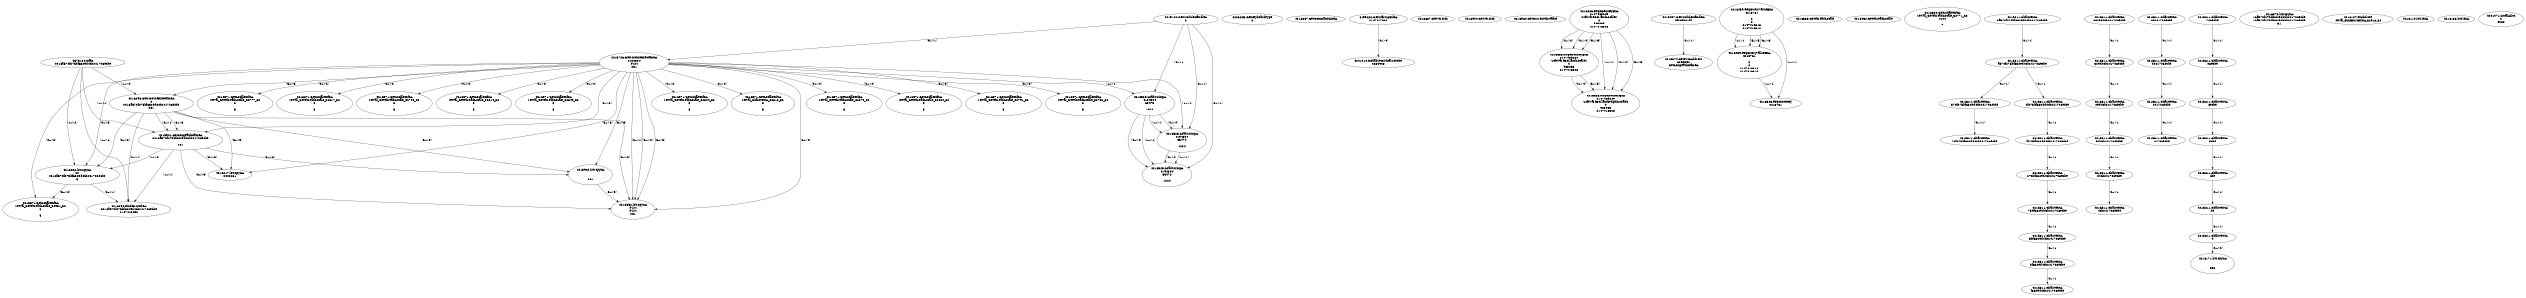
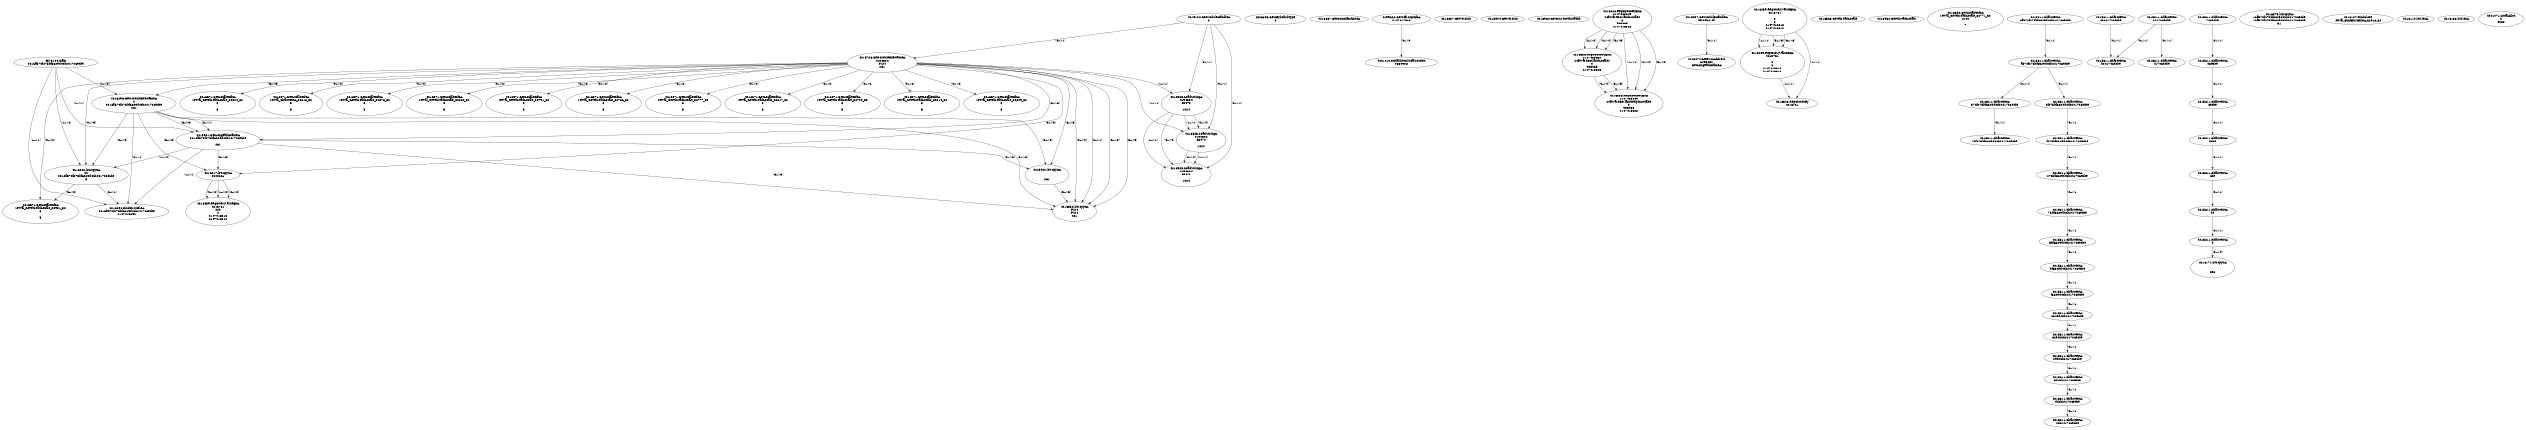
edge "4215811.CharNextA b241706ecbe" -> "4215811.CharNextA 241706ecbe": reversed
node "4216459.RegQueryValueExA 4215731 000 0 2147416318 2147416312": added
edge "4215811.CharNextA f6329d4cb241706ecbe" -> "4215811.CharNextA 6329d4cb241706ecbe": added, label "(0-->1)"
